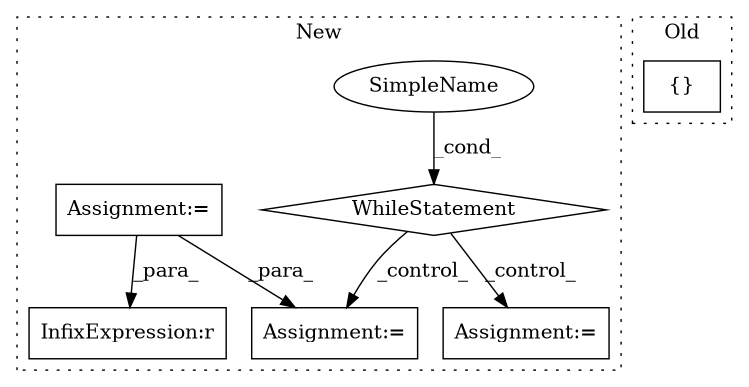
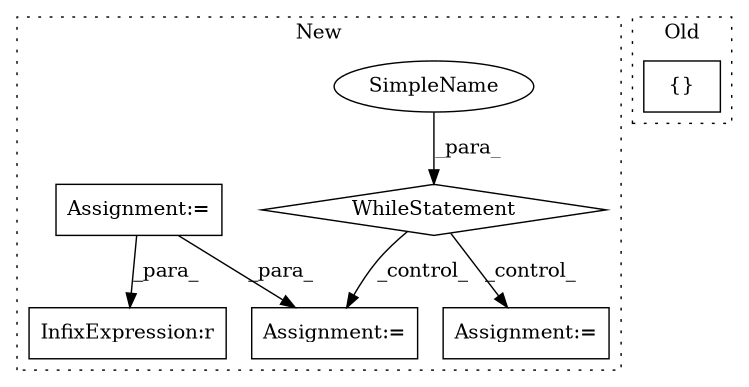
edge "SimpleName" -> "WhileStatement": label "_cond_" -> "_para_"
